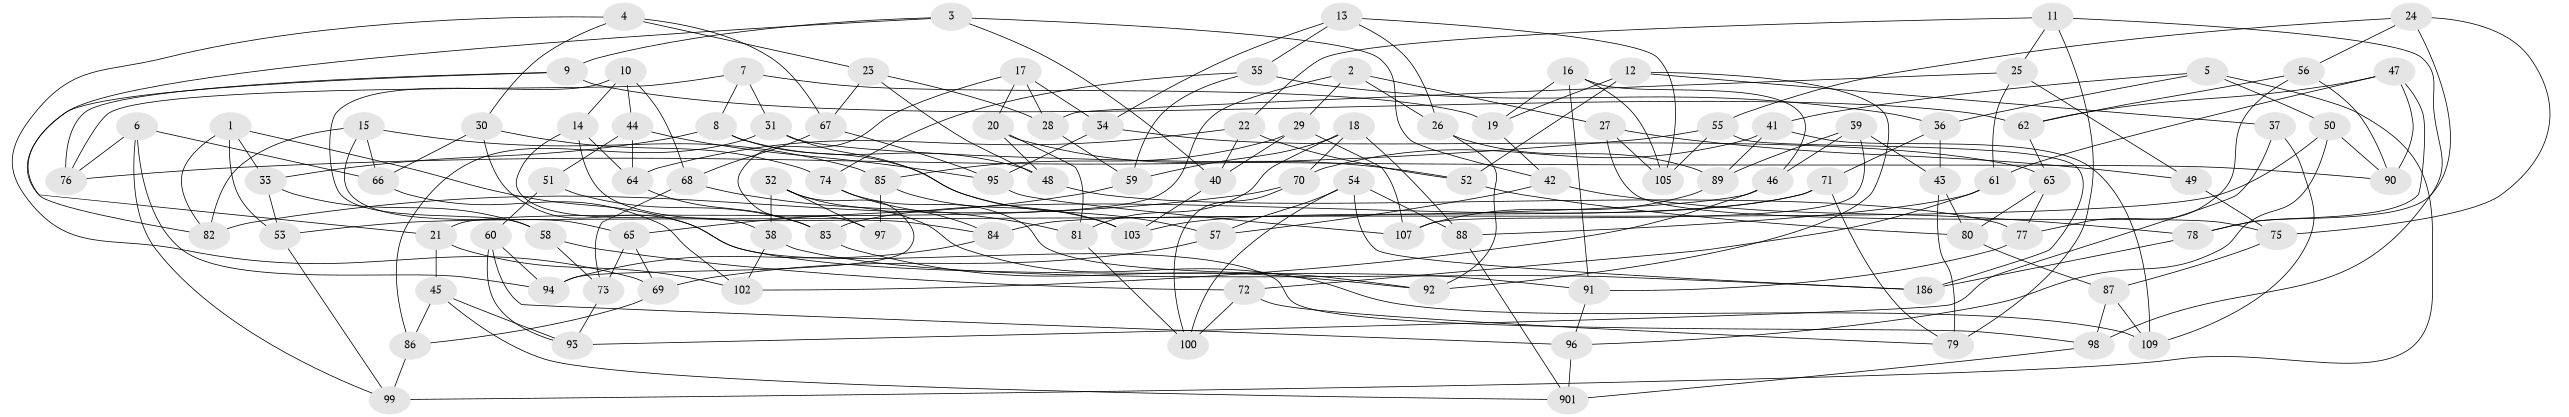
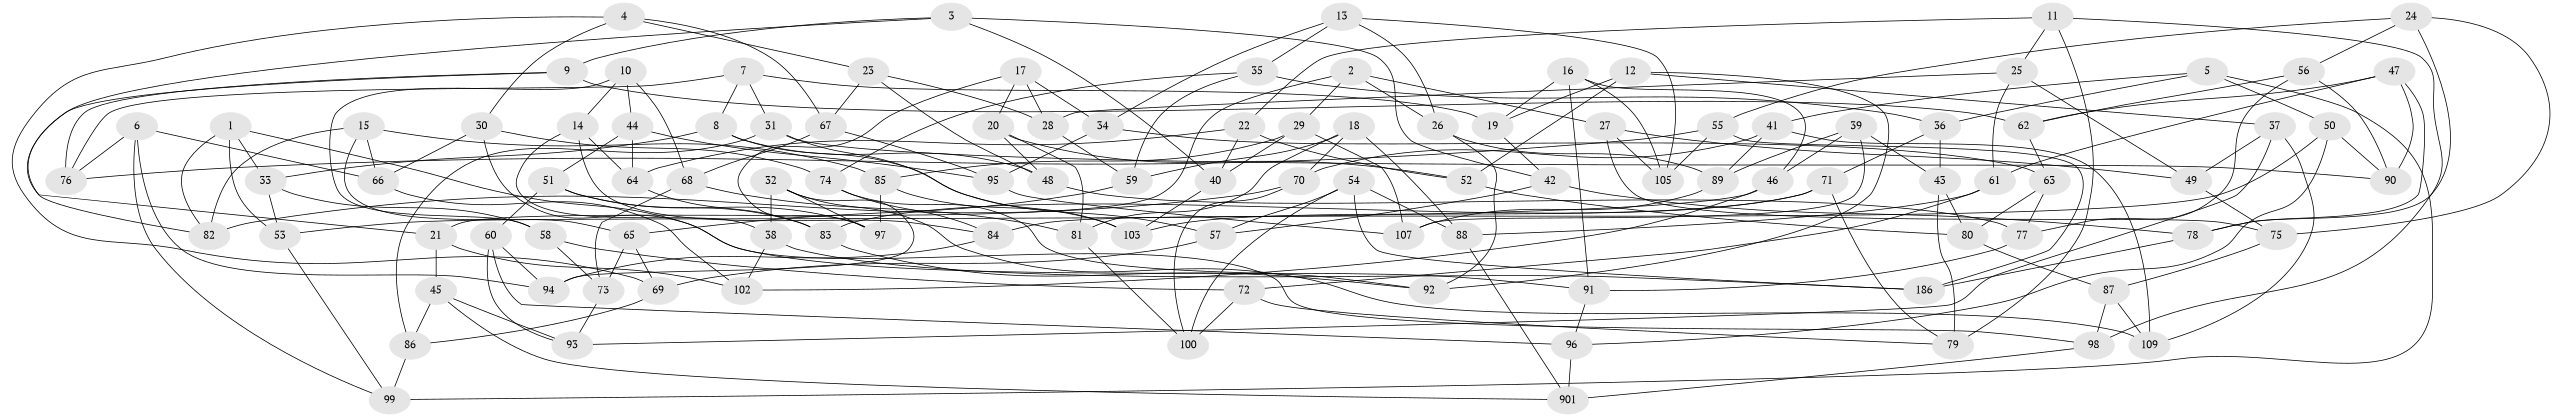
edge "37" -- "49": added
edge "51" -- "97": added
